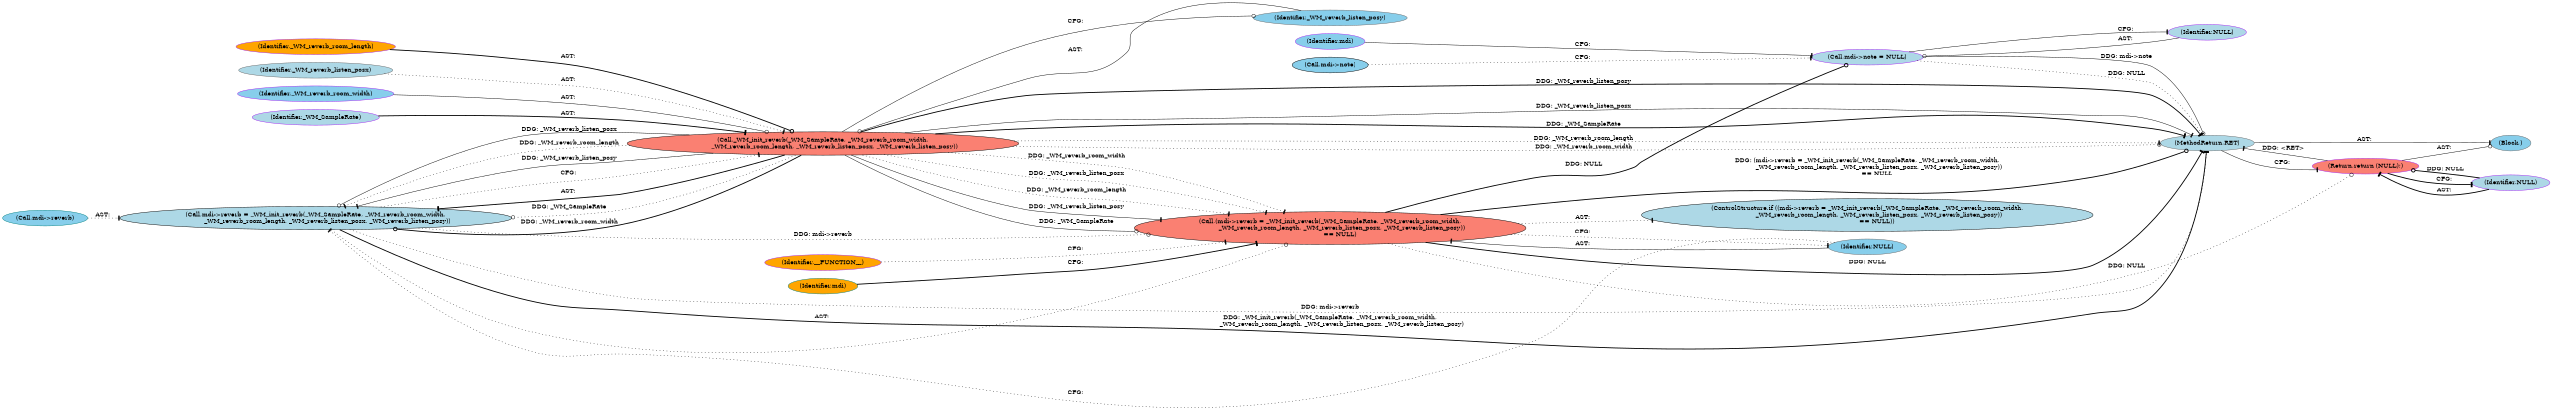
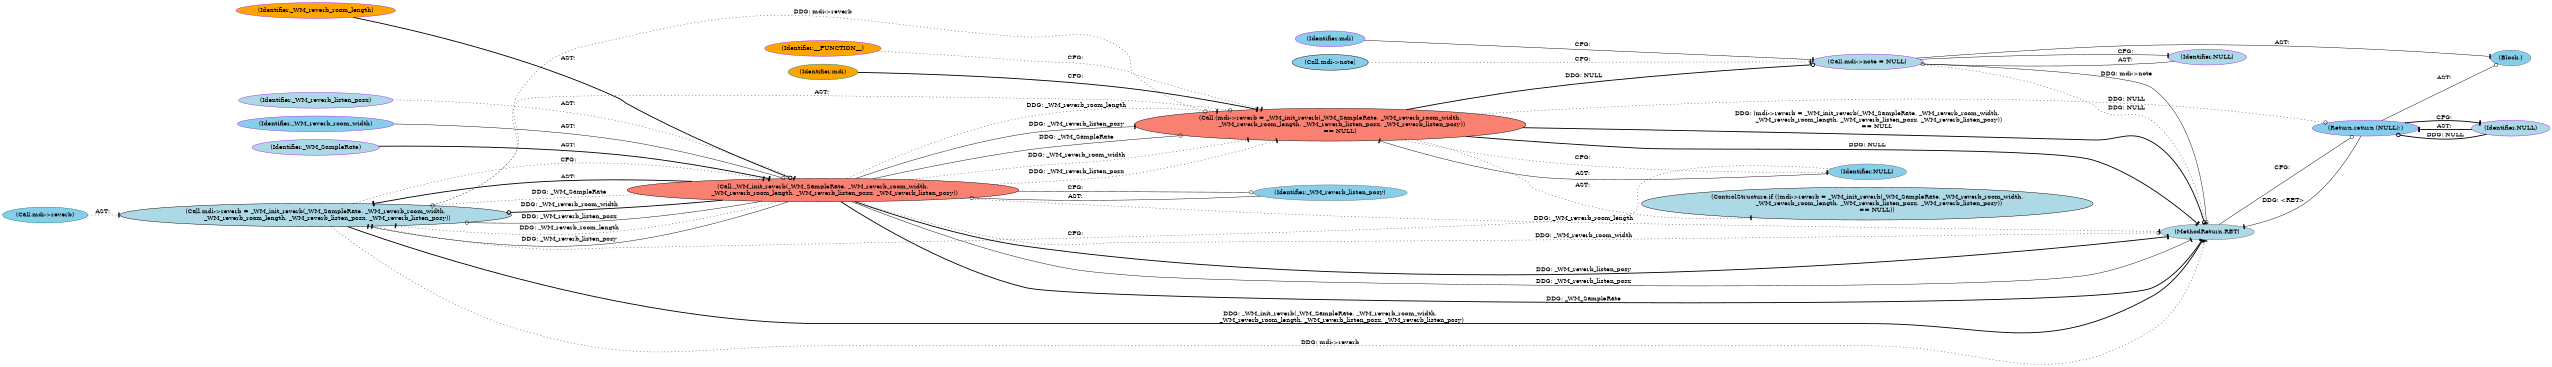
node "(Identifier,_WM_reverb_listen_posx)": color gray40 -> purple
edge "(MethodReturn,RET)" -> "(Block,)": now "(Call,mdi->note = NULL)" -> "(Block,)"
node "(Return,return (NULL);)": fillcolor salmon -> skyblue
edge "(MethodReturn,RET)" -> "(Return,return (NULL);)": arrowhead tee -> odot
